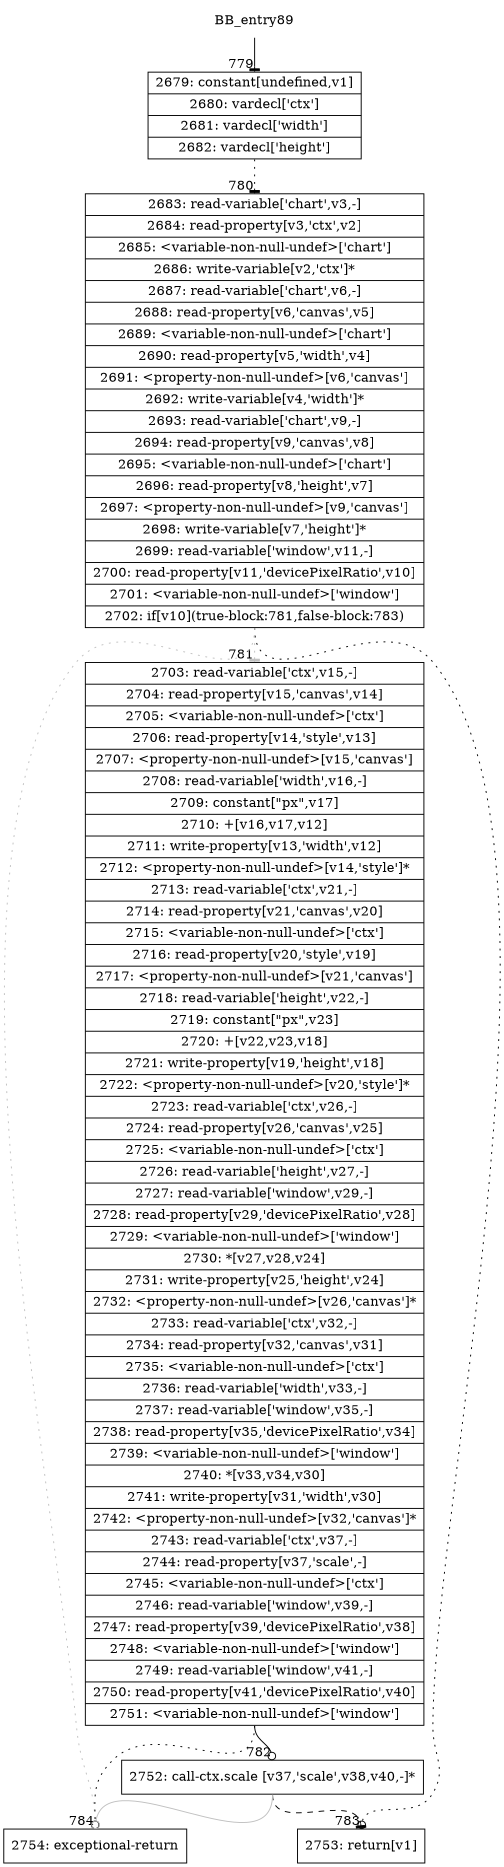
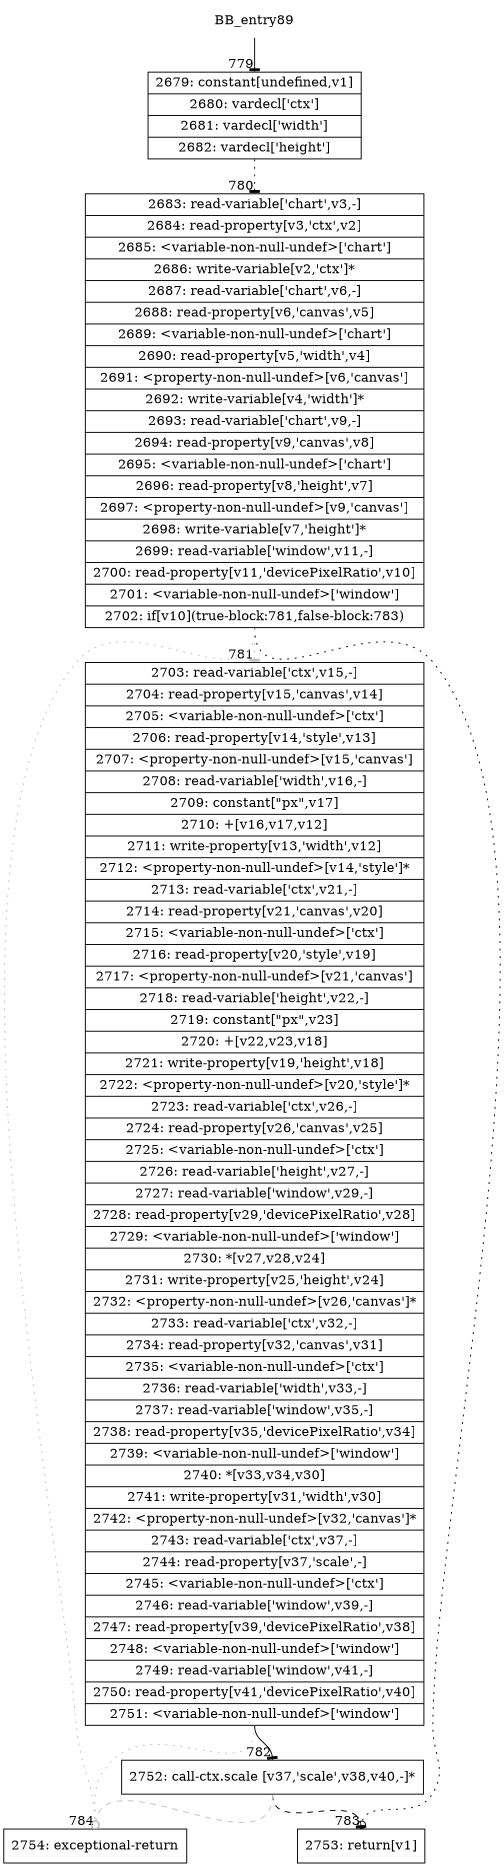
edge "2703: read-variable['ctx',v15,-]" -> "2752: call-ctx.scale [v37,'scale',v38,v40,-]*": arrowhead odot -> tee
edge "2703: read-variable['ctx',v15,-]" -> "2754: exceptional-return": color black -> gray
edge "2752: call-ctx.scale [v37,'scale',v38,v40,-]*" -> "2754: exceptional-return": style solid -> dashed
